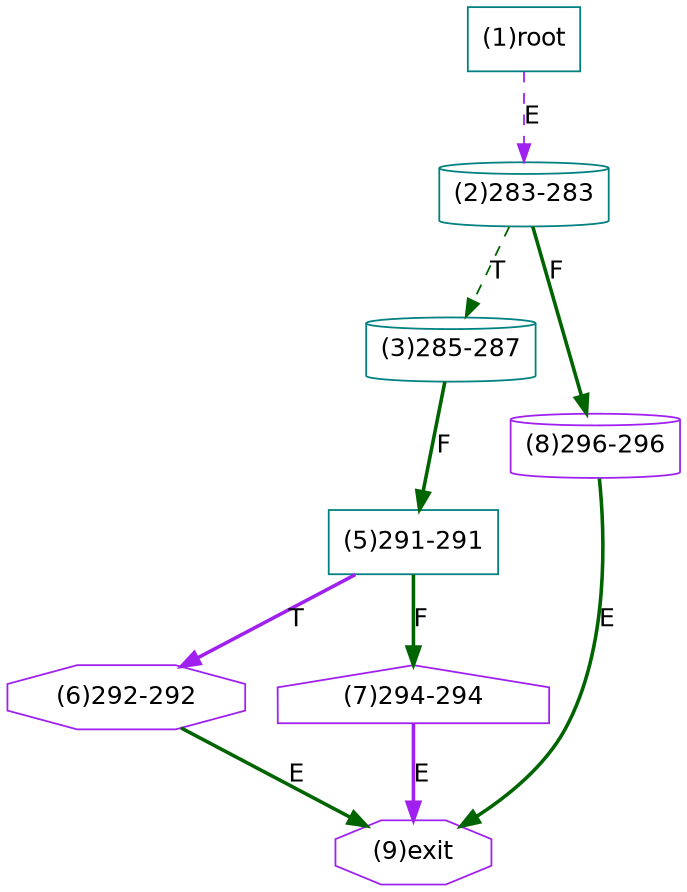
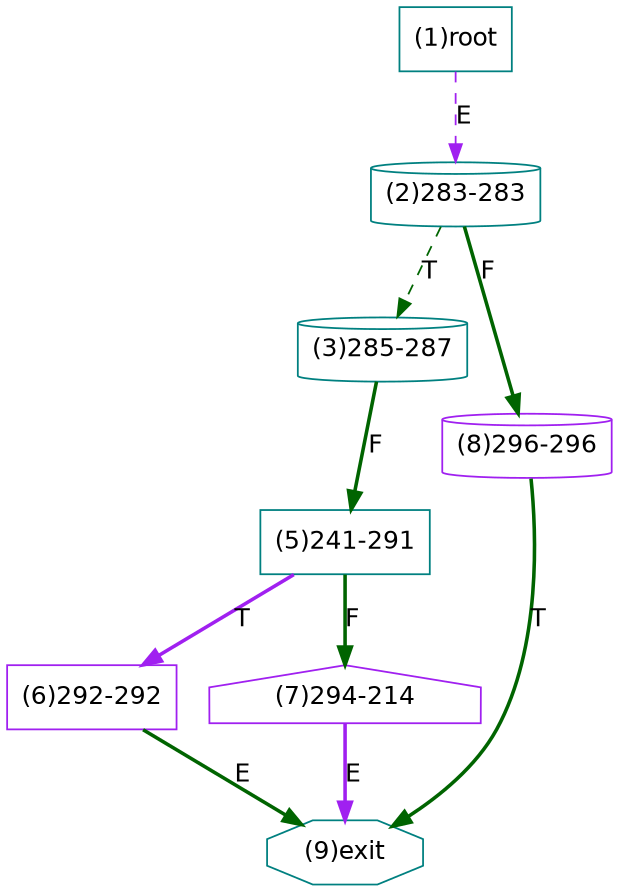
node "(5)291-291": label "(5)291-291" -> "(5)241-291"
edge "(8)296-296" -> "(9)exit": label "E" -> "T"
node "(6)292-292": shape octagon -> box
node "(7)294-294": label "(7)294-294" -> "(7)294-214"
node "(9)exit": color purple -> teal
